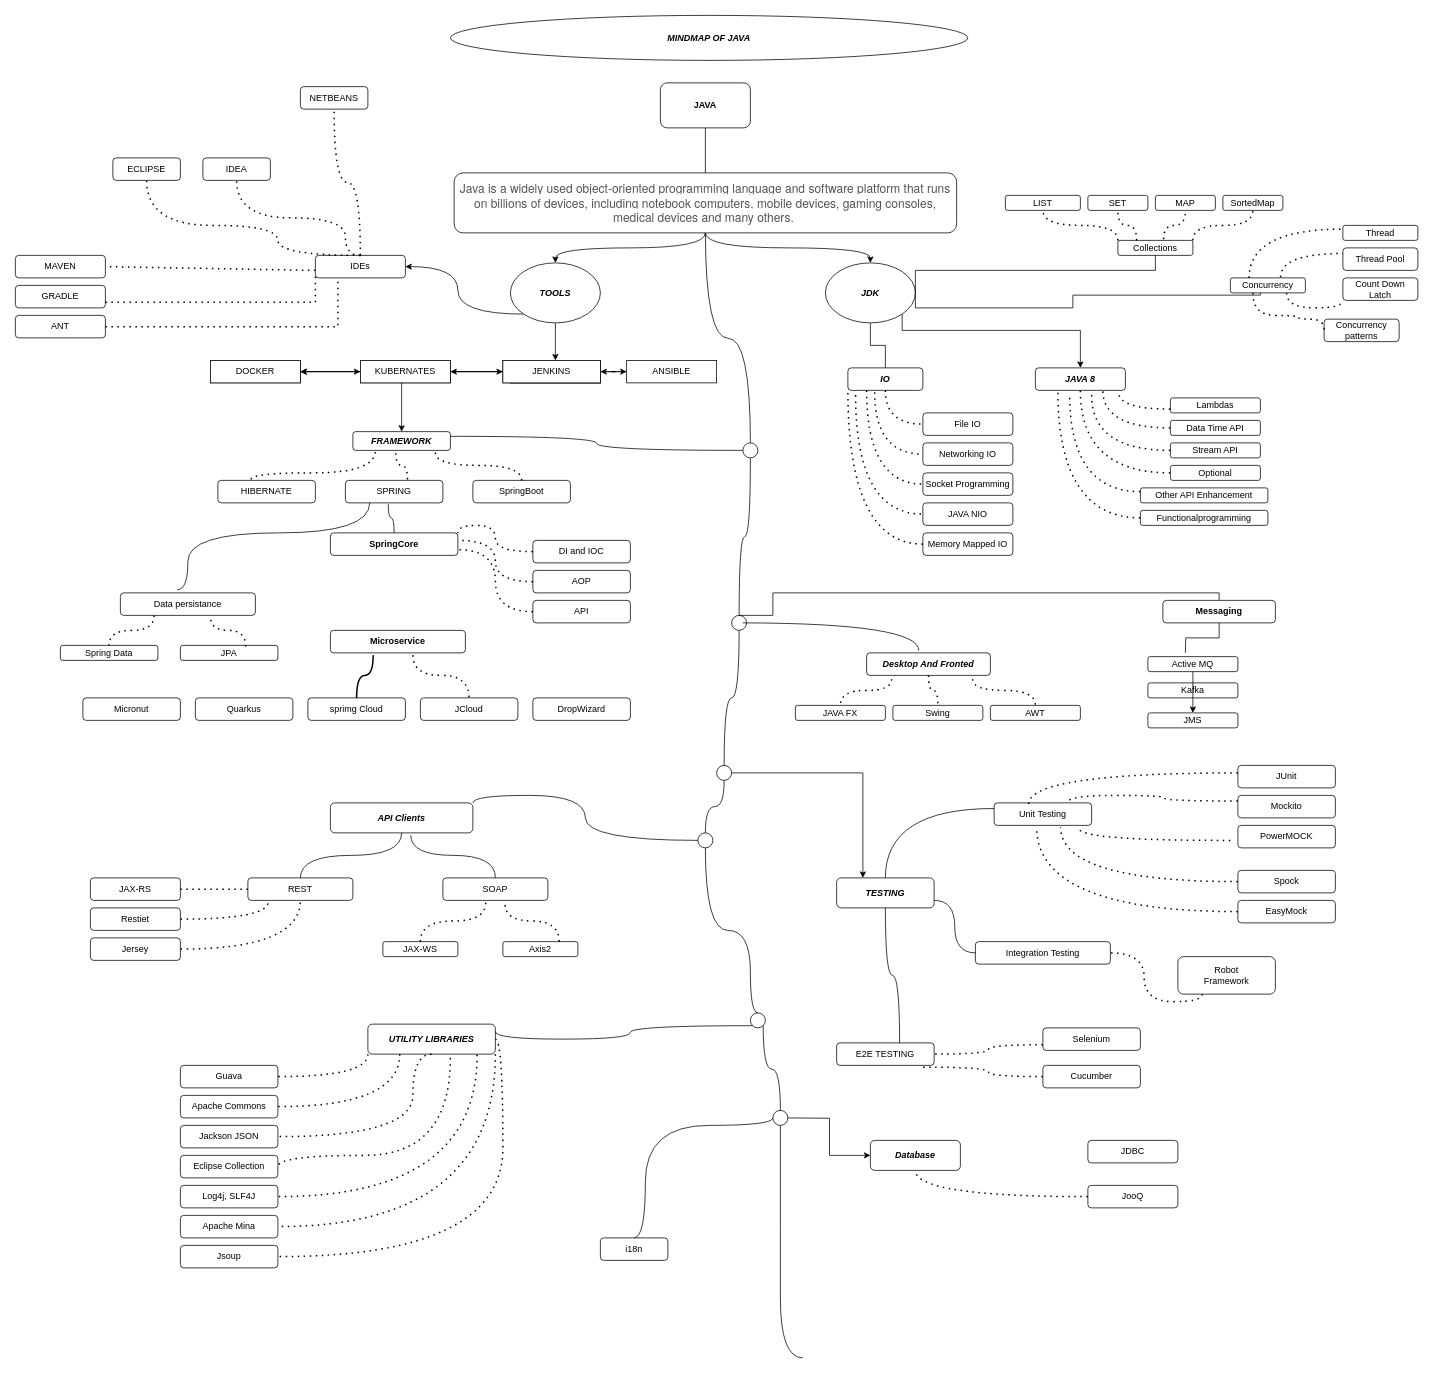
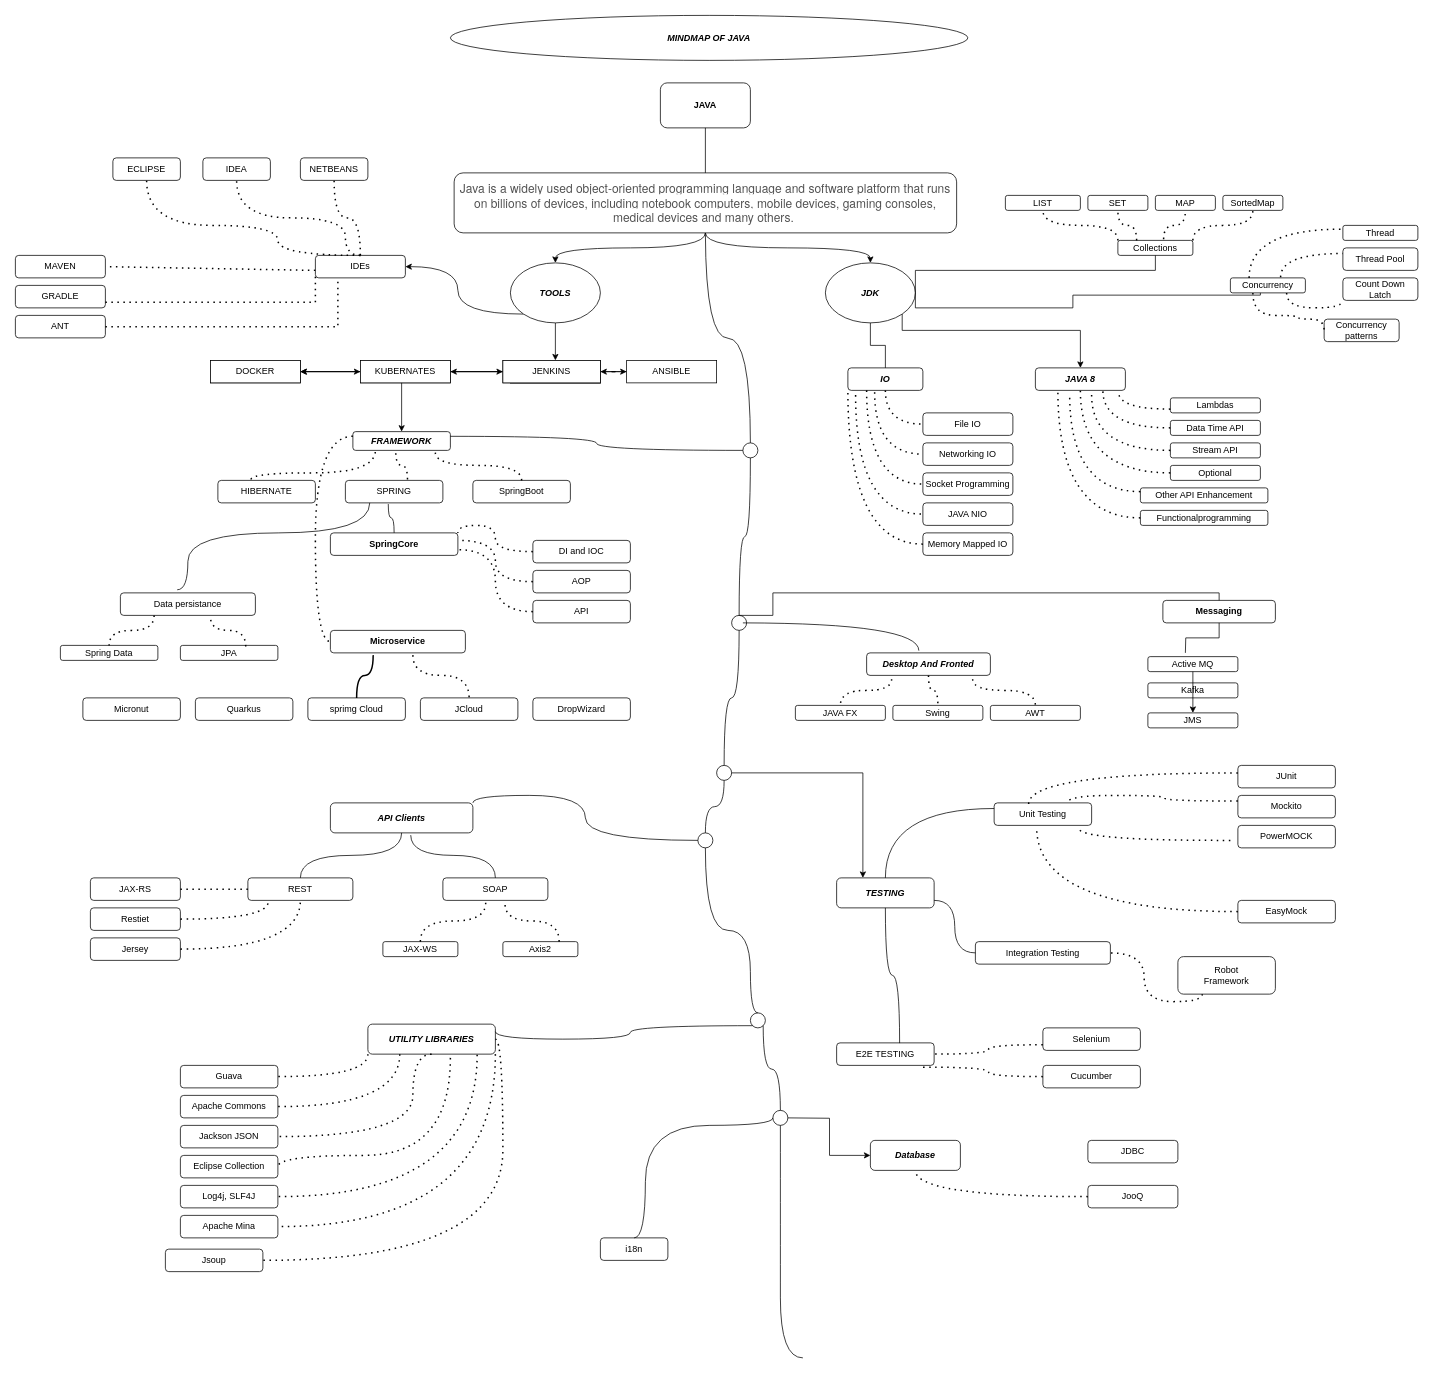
node "NETBEANS": moved (334, 98) -> (334, 169)
edge "FRAMEWORK" -- "Microservice": added
edge "Unit Testing" -- "Spock": removed
node "Spock": removed
node "Jsoup": moved (229, 1257) -> (214, 1260)
